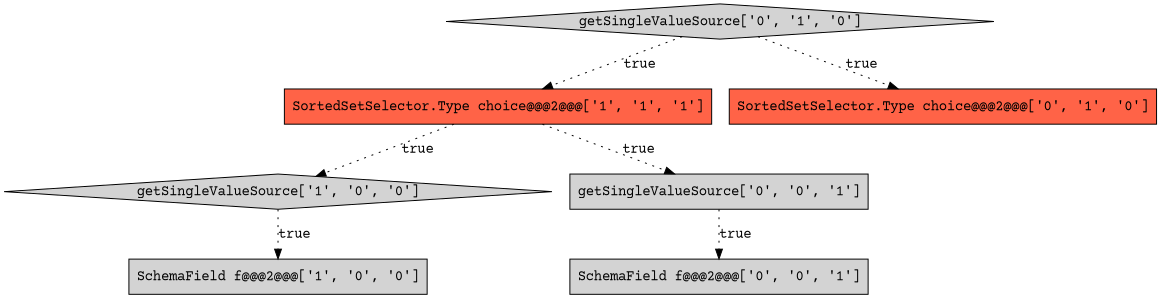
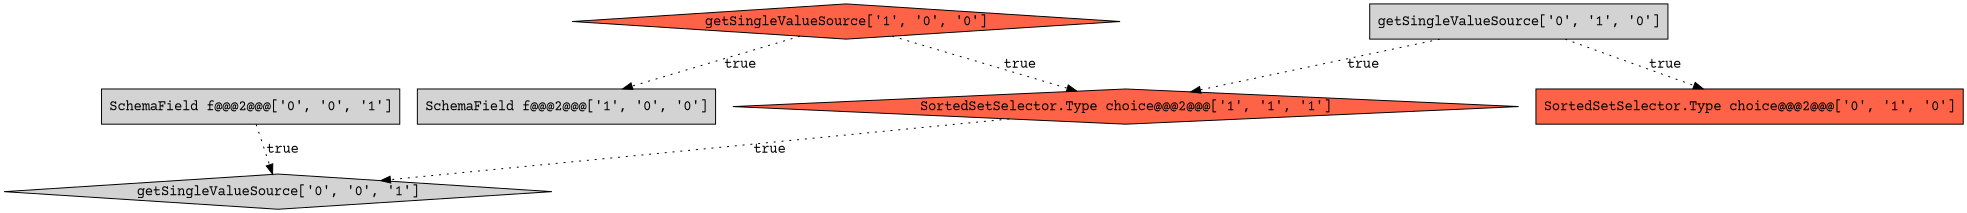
node "getSingleValueSource['0', '1', '0']": shape diamond -> box
node "SortedSetSelector.Type choice@@@2@@@['1', '1', '1']": shape box -> diamond
edge "SortedSetSelector.Type choice@@@2@@@['1', '1', '1']" -> "getSingleValueSource['1', '0', '0']": reversed
node "getSingleValueSource['1', '0', '0']": fillcolor lightgray -> tomato
node "getSingleValueSource['0', '0', '1']": shape box -> diamond
edge "getSingleValueSource['0', '0', '1']" -> "SchemaField f@@@2@@@['0', '0', '1']": reversed
